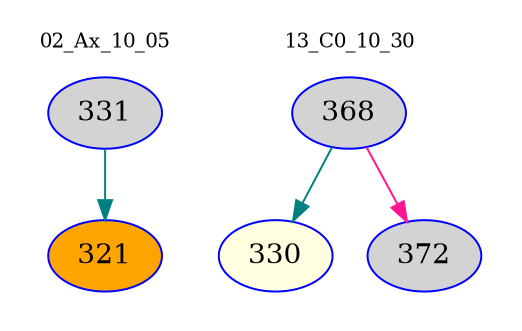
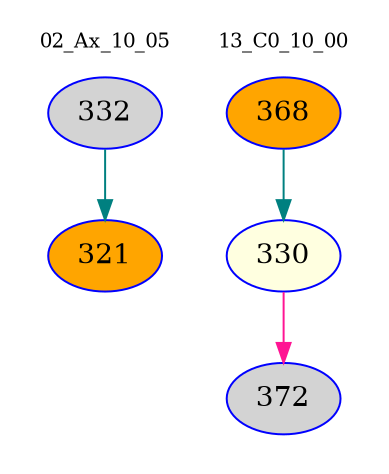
cluster "13_C0_10_30": label "13_C0_10_30" -> "13_C0_10_00"
node "331": label "331" -> "332"
node "368": fillcolor lightgrey -> orange
edge "368" -> "372": now "330" -> "372"
